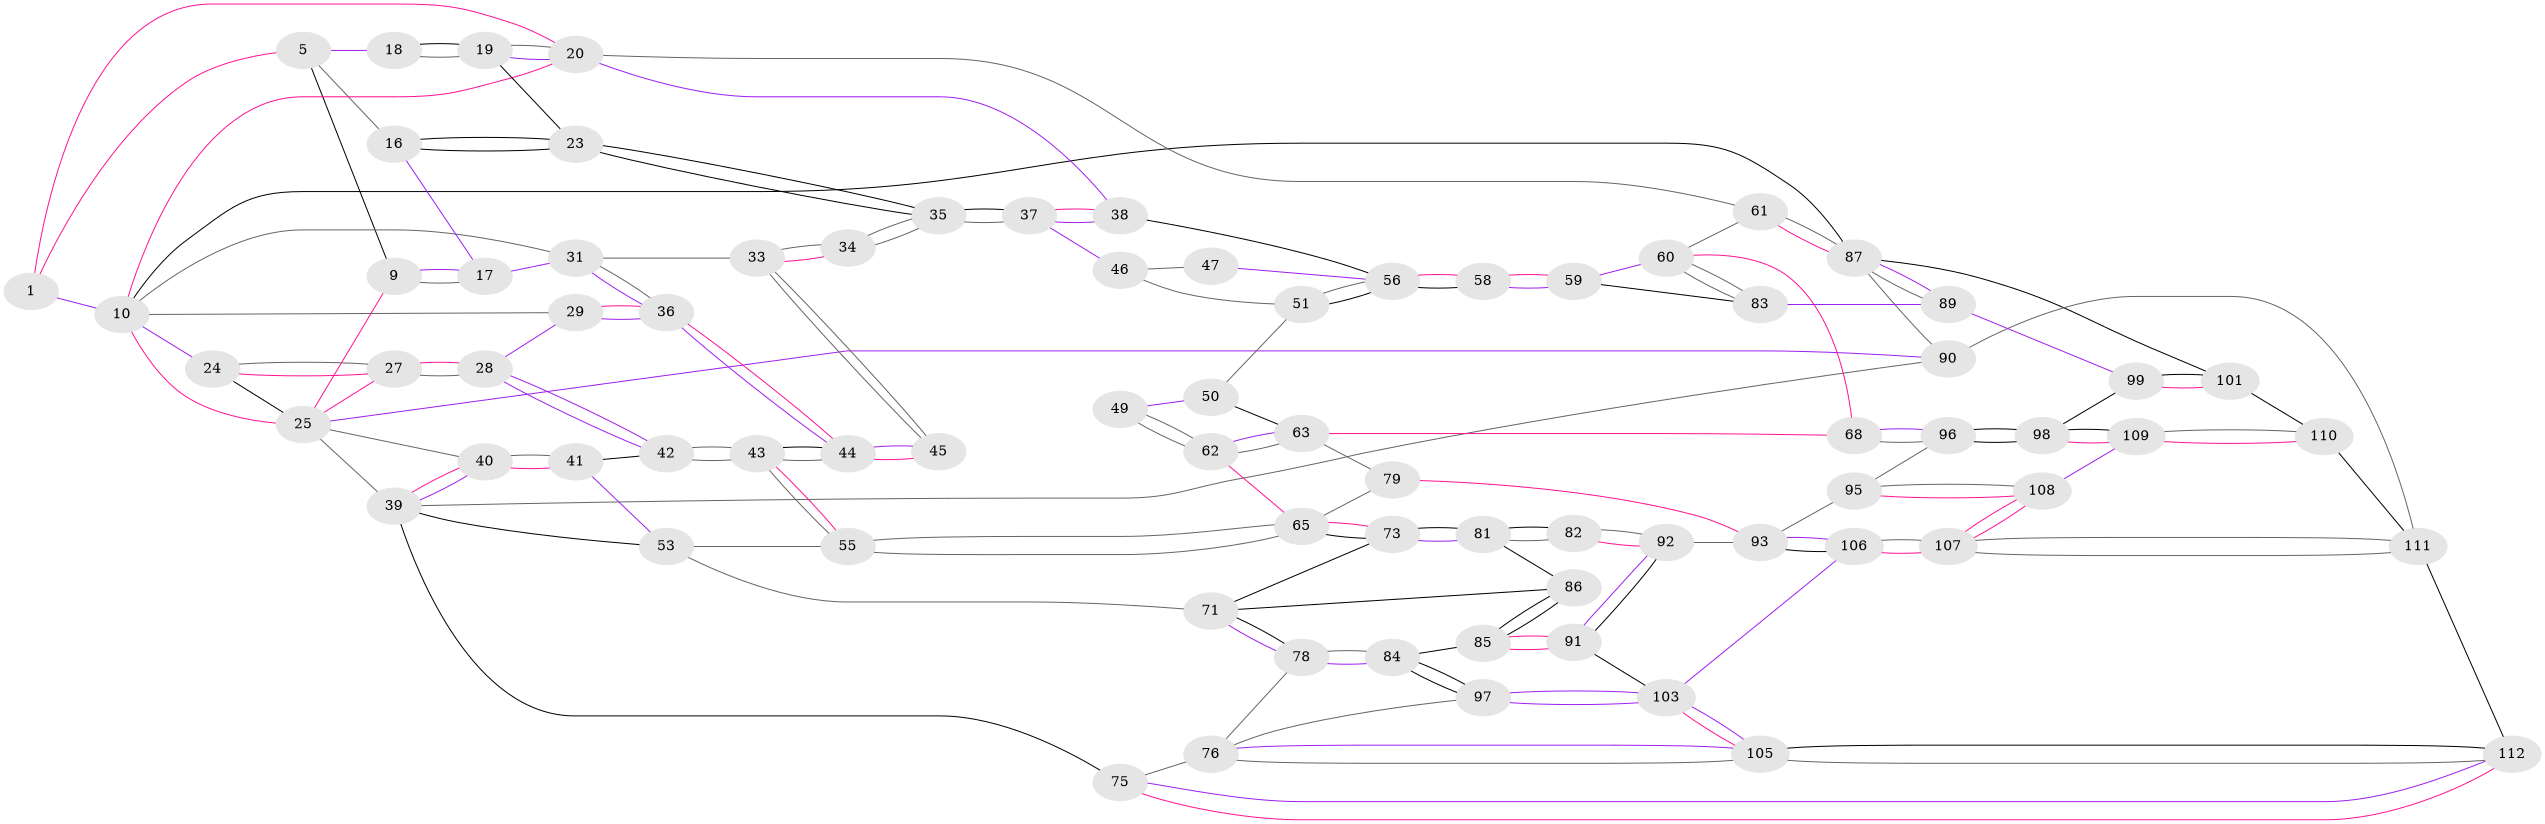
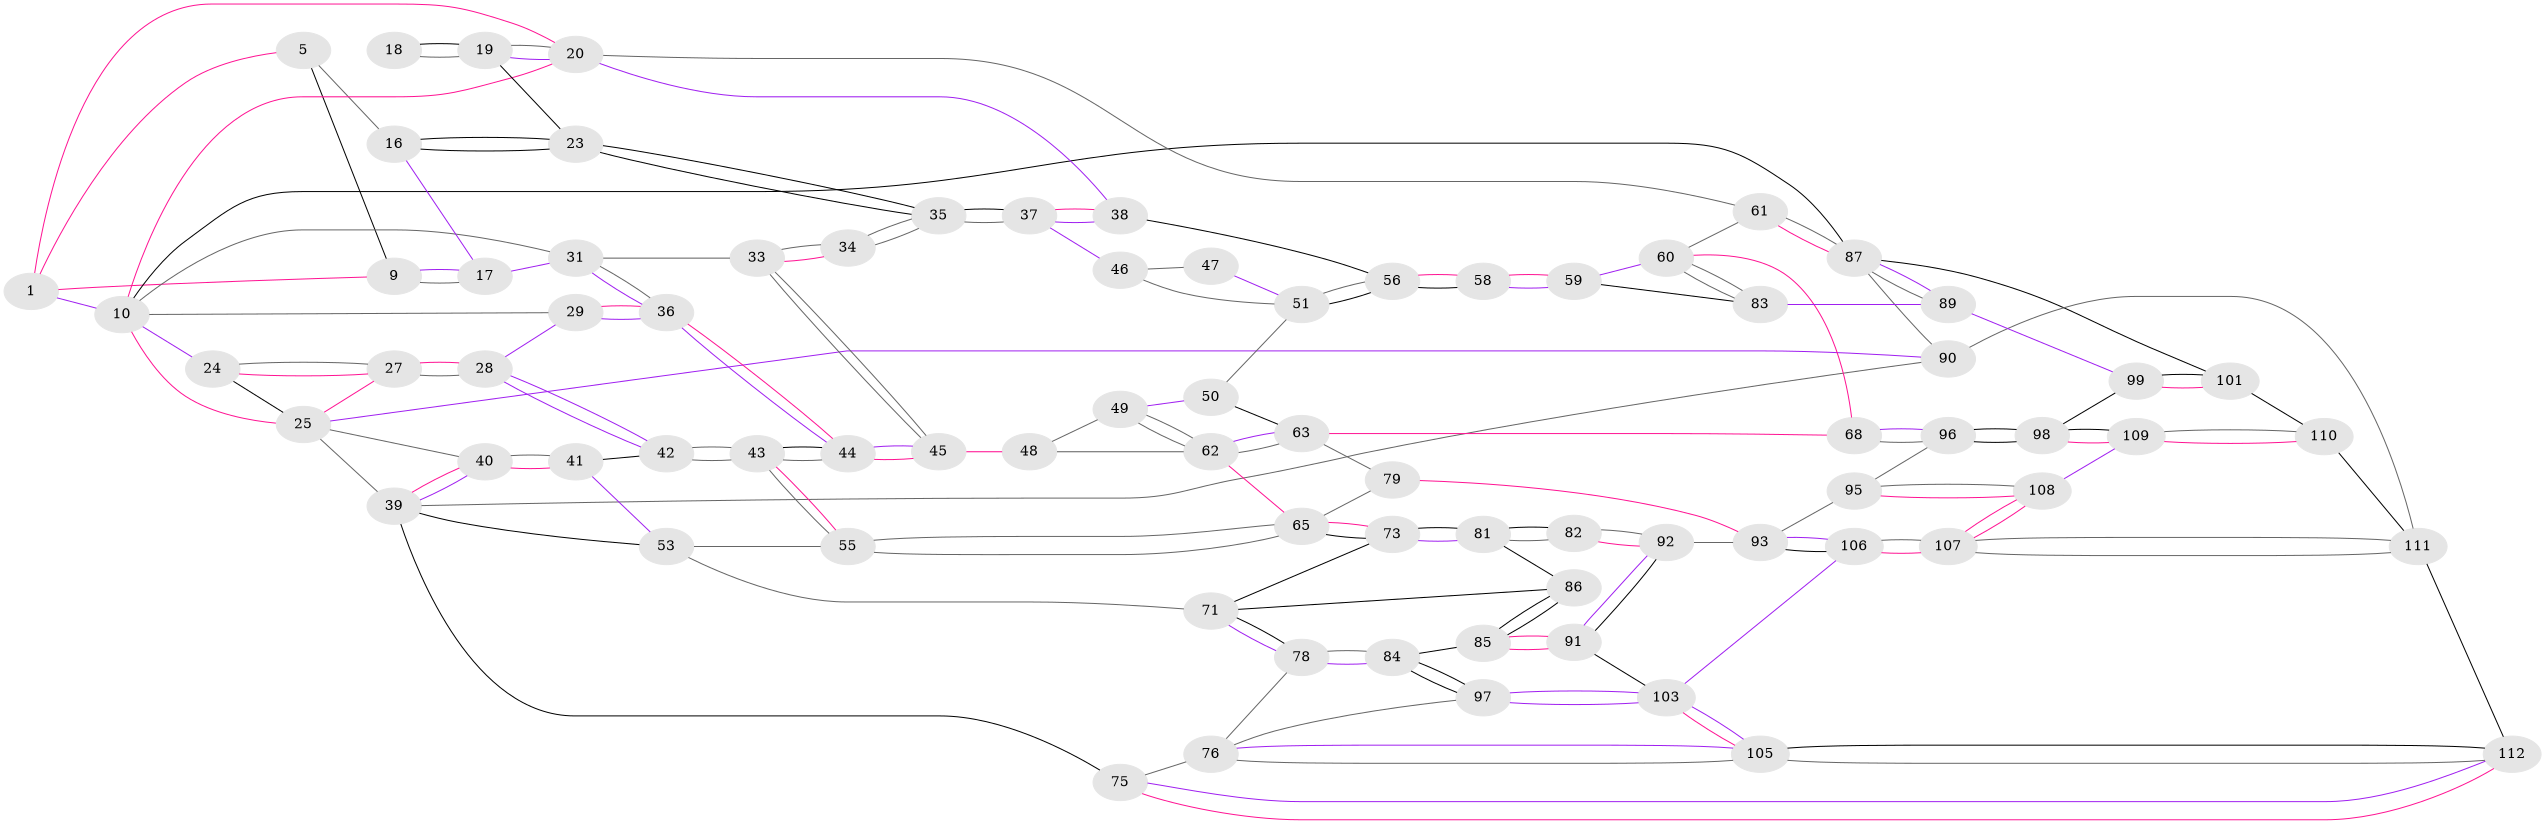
edge "5" -- "18": removed
edge "47" -- "56": now "47" -- "51"
edge "9" -- "25": now "9" -- "1"
node "48": added
